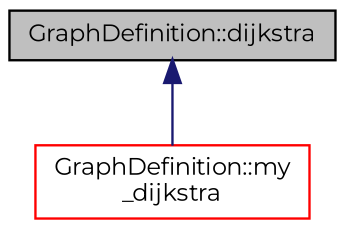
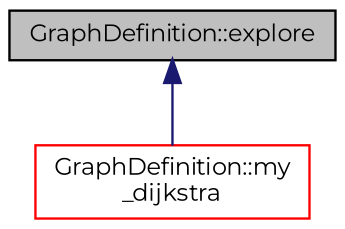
node "GraphDefinition::dijkstra": label "GraphDefinition::dijkstra" -> "GraphDefinition::explore"
